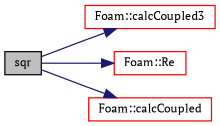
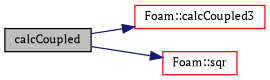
node "sqr": label "sqr" -> "calcCoupled"
node "Foam::Re": removed
node "Foam::calcCoupled": label "Foam::calcCoupled" -> "Foam::sqr"
